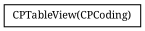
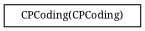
node "CPTableView(CPCoding)": label "CPTableView(CPCoding)" -> "CPCoding(CPCoding)"
